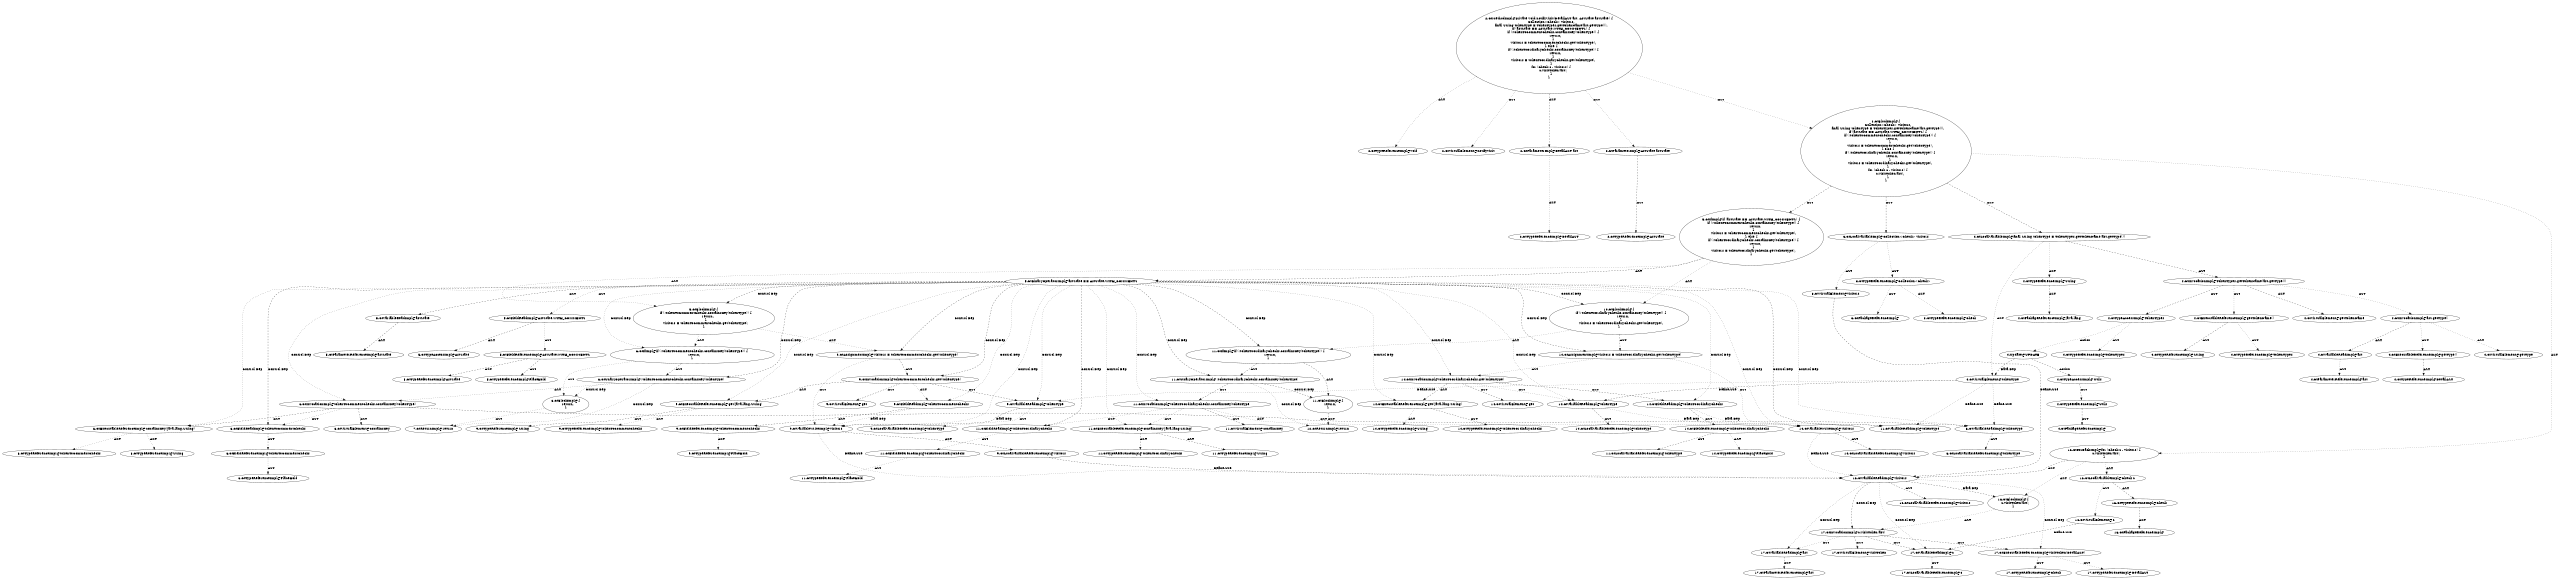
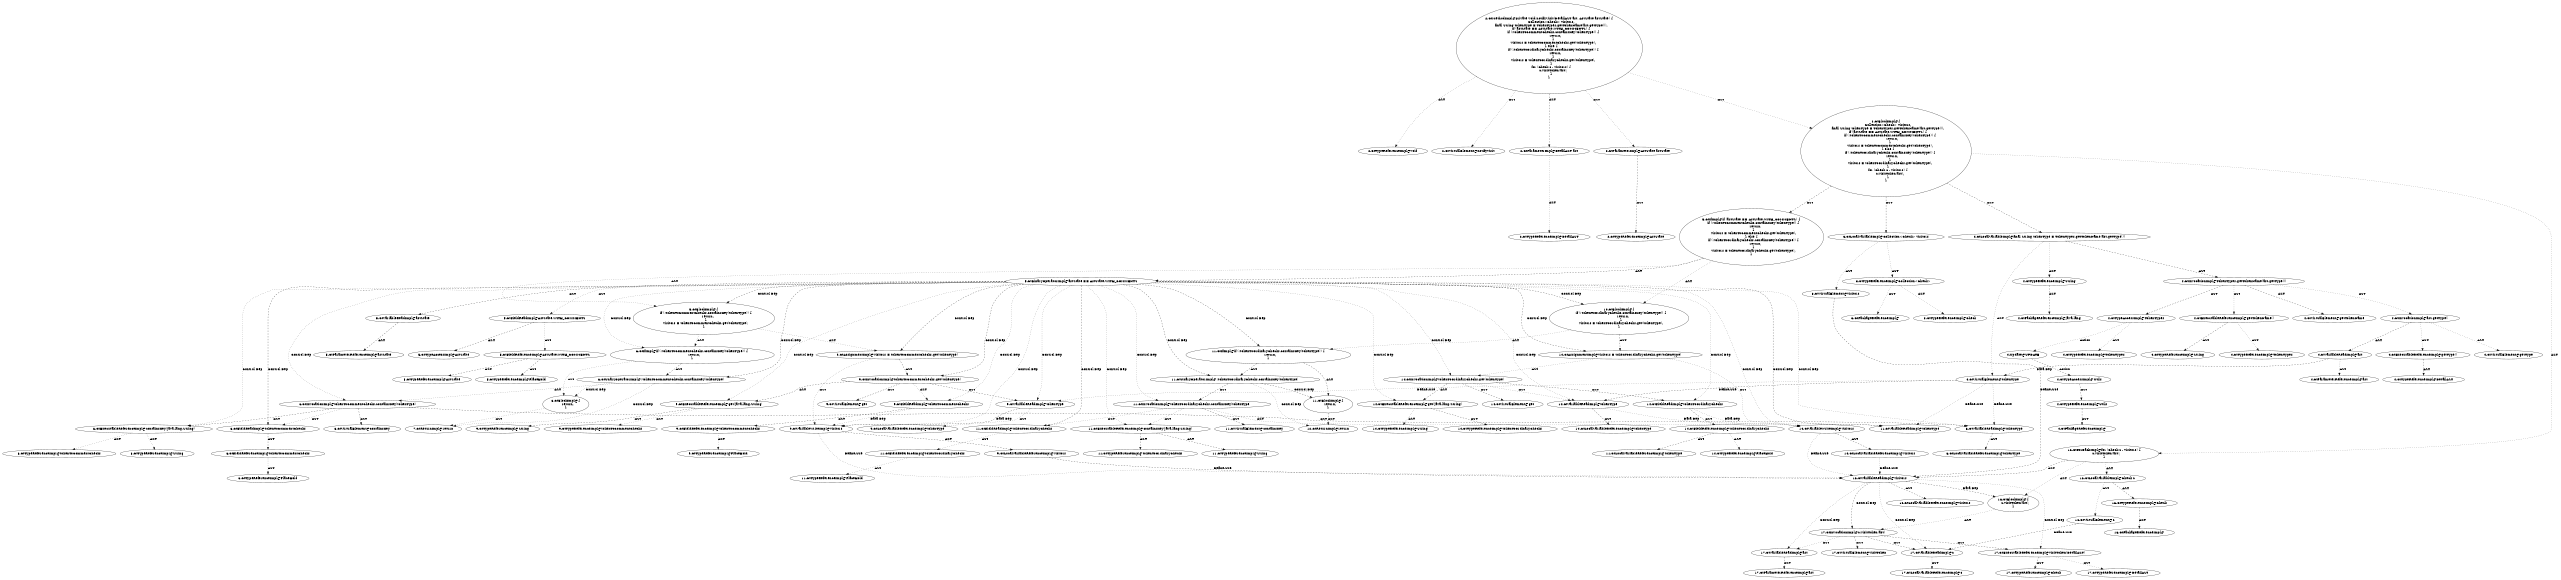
edge "4:Update@UPDATE" -> "4:CtVirtualElement@tokenType": now "4:CtVariableReadImpl@ast" -> "4:CtVirtualElement@tokenType"
edge "14:CtLocalVariableReferenceImpl@visitors" -> "16:CtVariableReadImpl@visitors": added, label "Define-Use"
